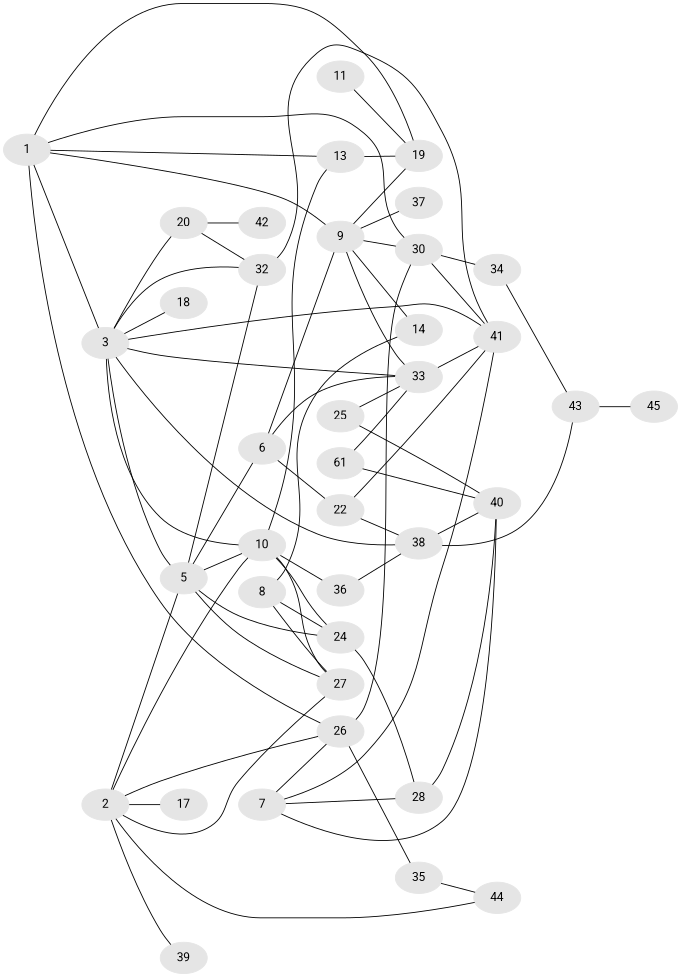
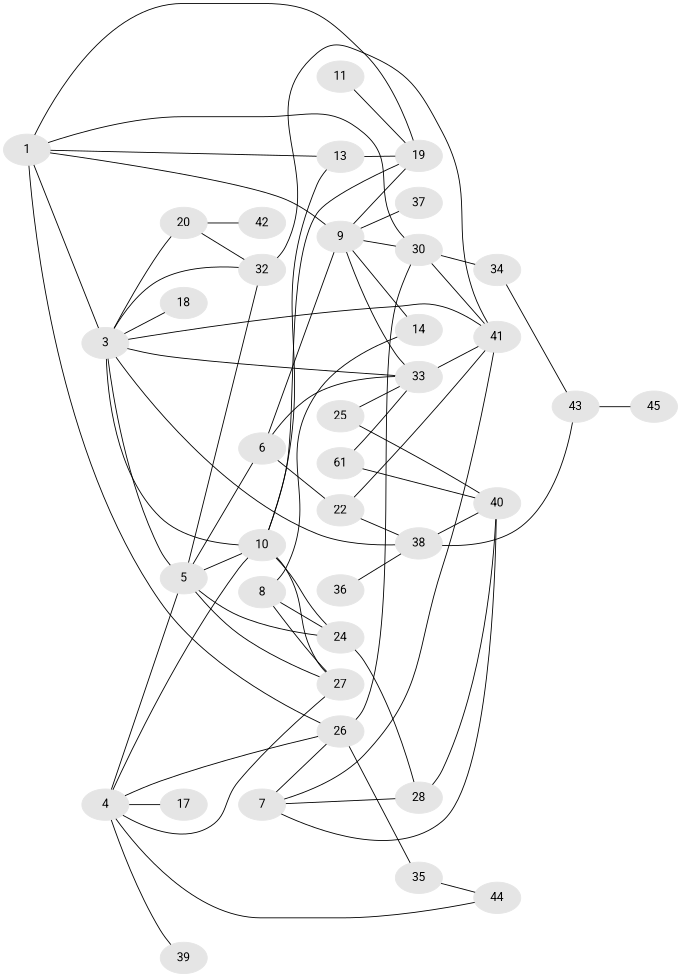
edge "10" -- "36": now "10" -- "19"
node "2": label "2" -> "4"
